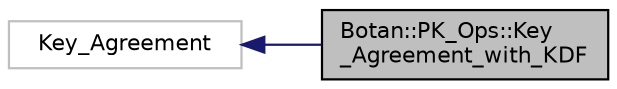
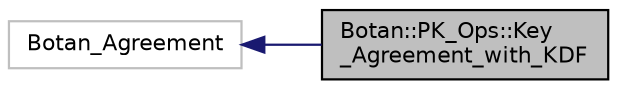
node "Key_Agreement": label "Key_Agreement" -> "Botan_Agreement"
